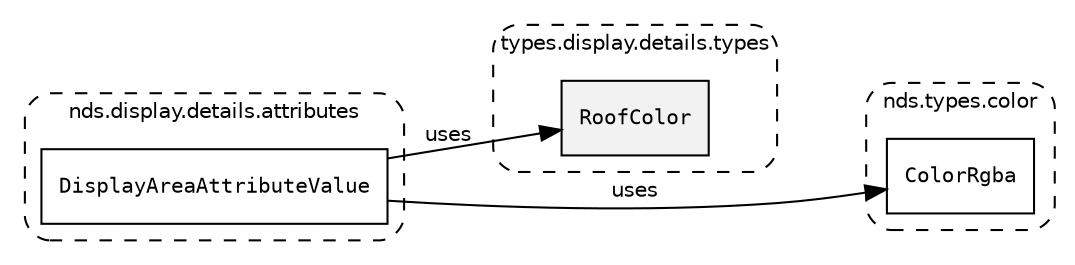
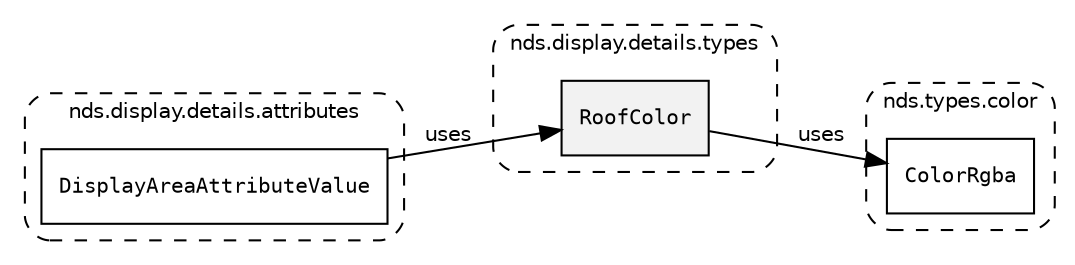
cluster "types.display.details.types": label "types.display.details.types" -> "nds.display.details.types"
edge "DisplayAreaAttributeValue" -> "ColorRgba": now "RoofColor" -> "ColorRgba"
